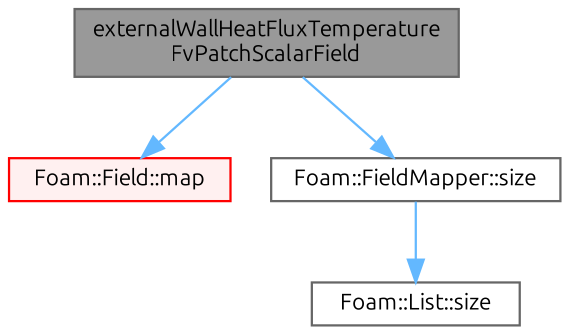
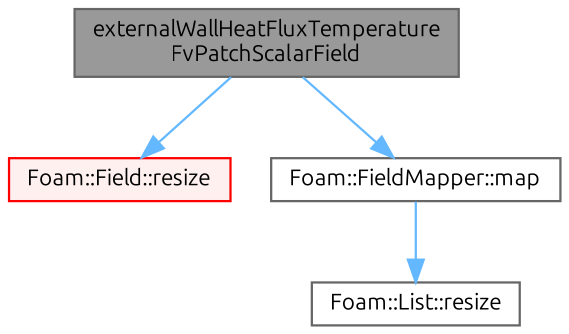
node "Foam::Field::map": label "Foam::Field::map" -> "Foam::Field::resize"
node "Foam::FieldMapper::size": label "Foam::FieldMapper::size" -> "Foam::FieldMapper::map"
node "Foam::List::size": label "Foam::List::size" -> "Foam::List::resize"
